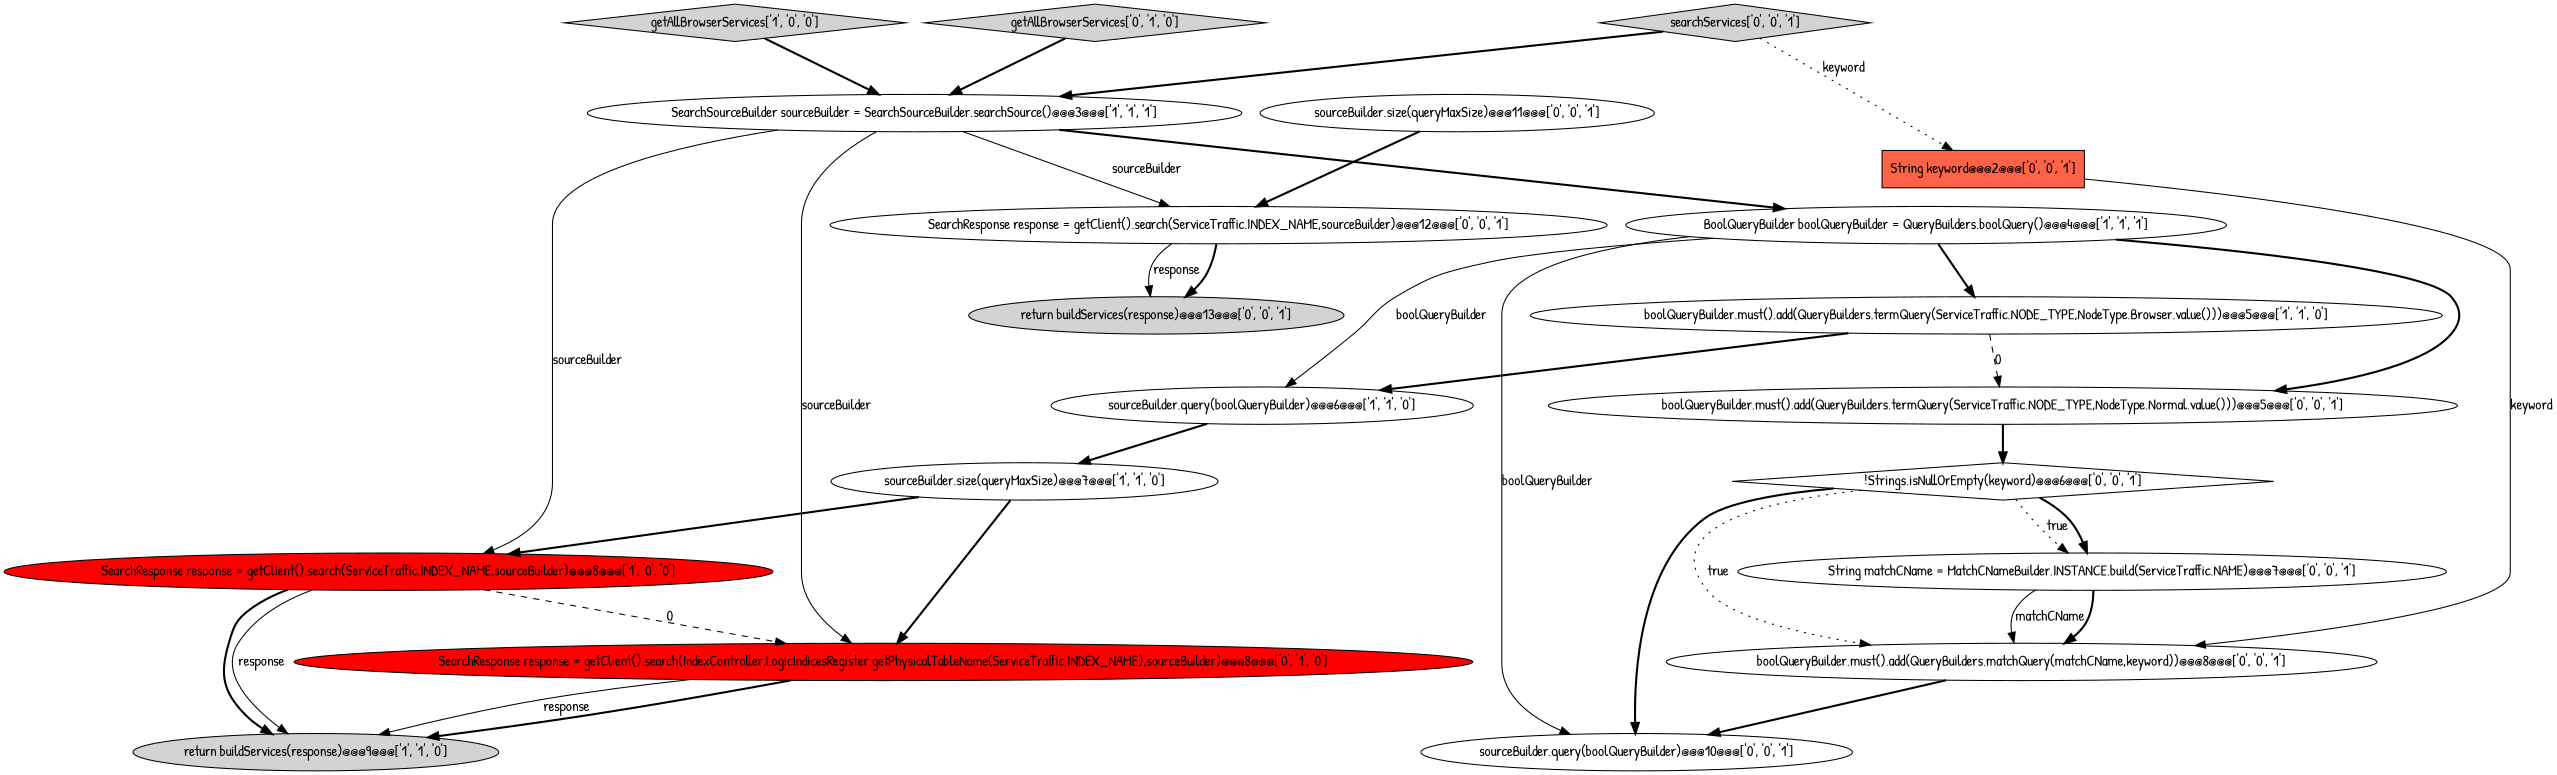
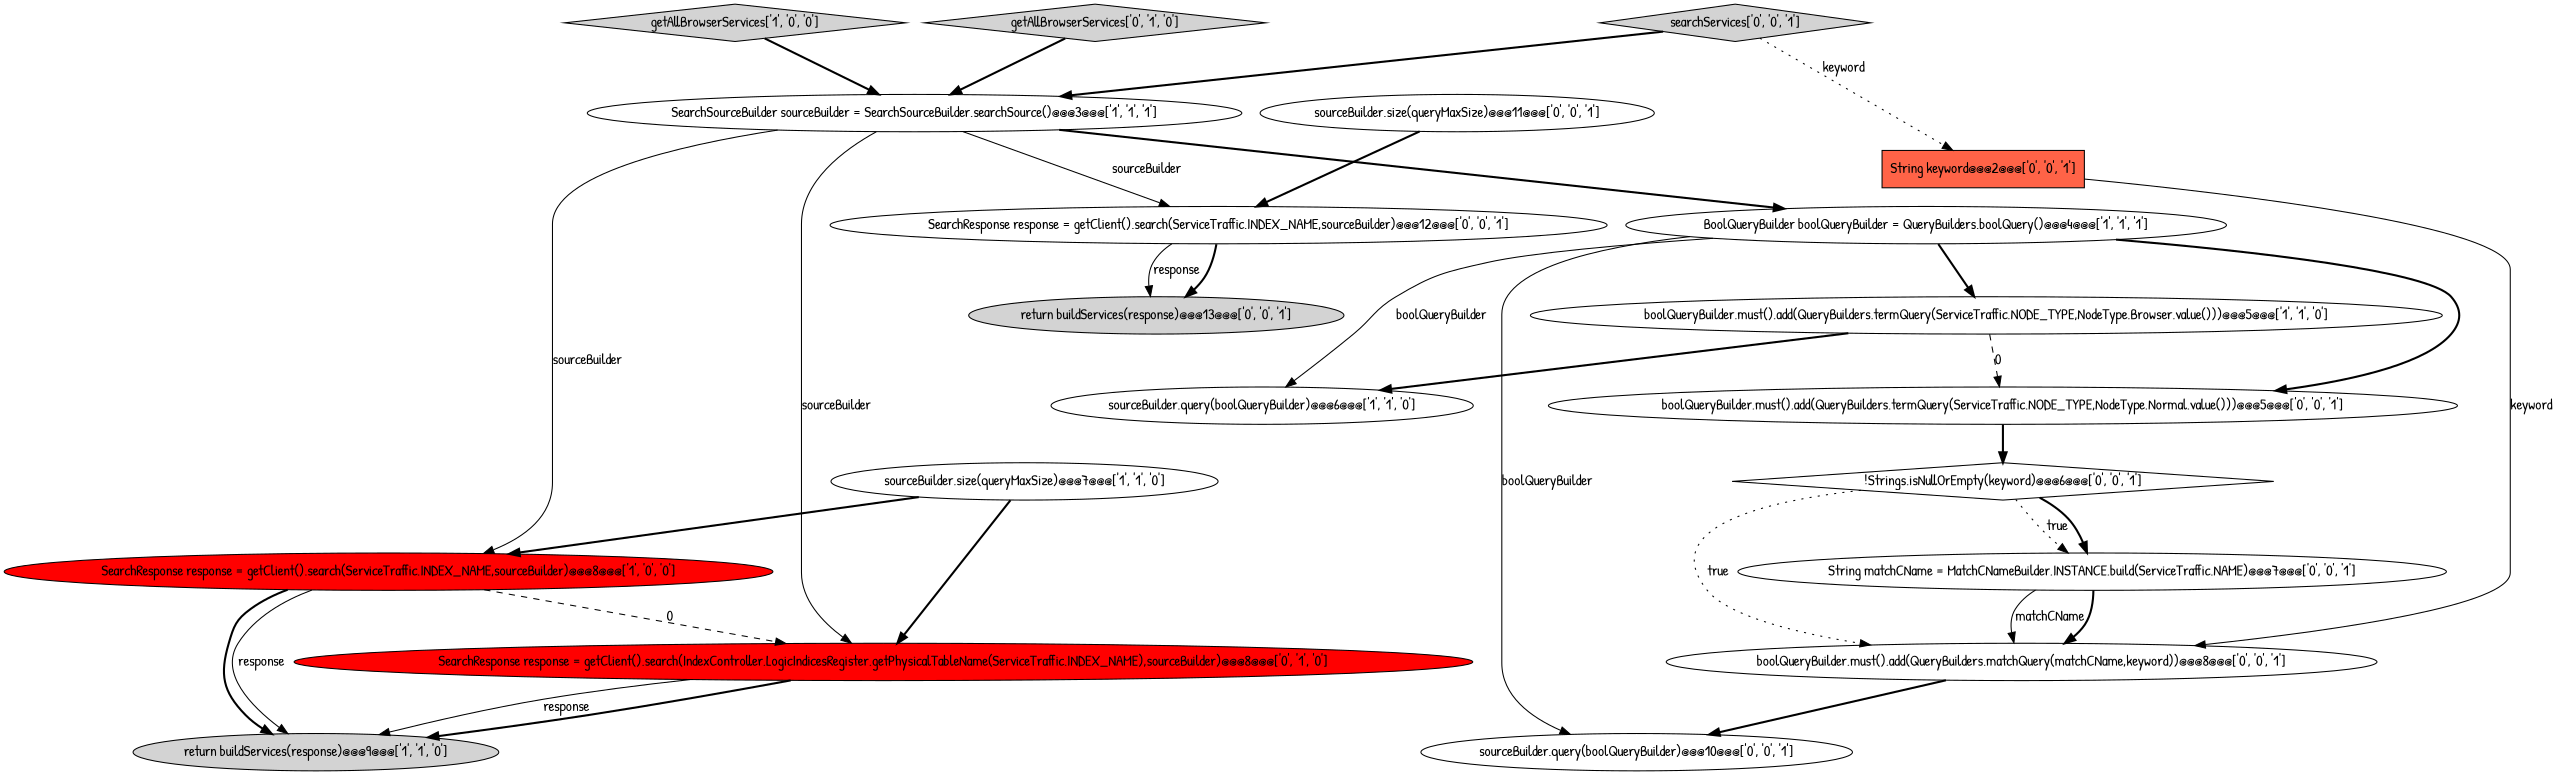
edge "sourceBuilder.query(boolQueryBuilder)@@@6@@@['1', '1', '0']" -> "sourceBuilder.size(queryMaxSize)@@@7@@@['1', '1', '0']": removed
edge "!Strings.isNullOrEmpty(keyword)@@@6@@@['0', '0', '1']" -> "sourceBuilder.query(boolQueryBuilder)@@@10@@@['0', '0', '1']": removed
